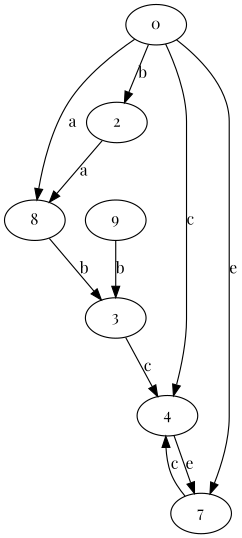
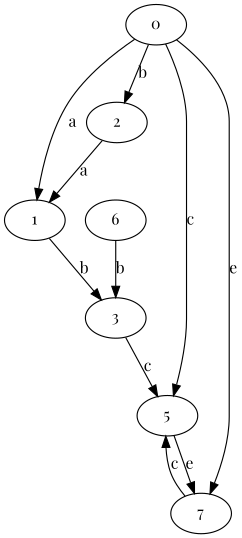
node "8": label "8" -> "1"
node "9": label "9" -> "6"
node "4": label "4" -> "5"
